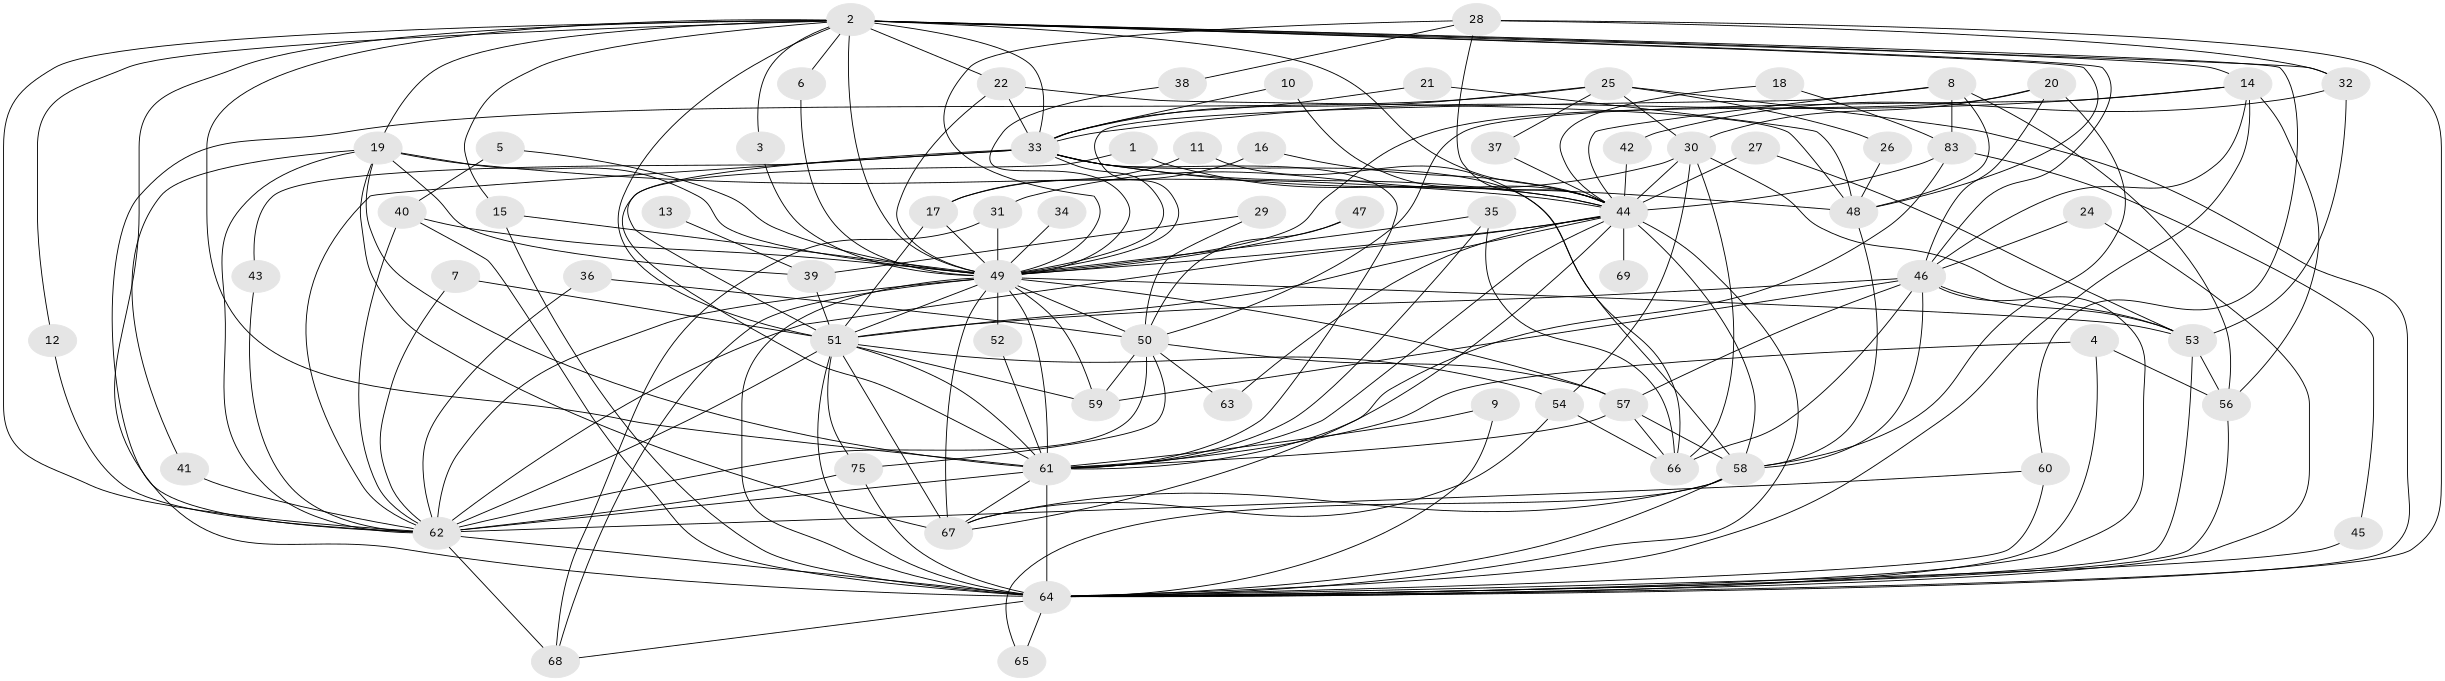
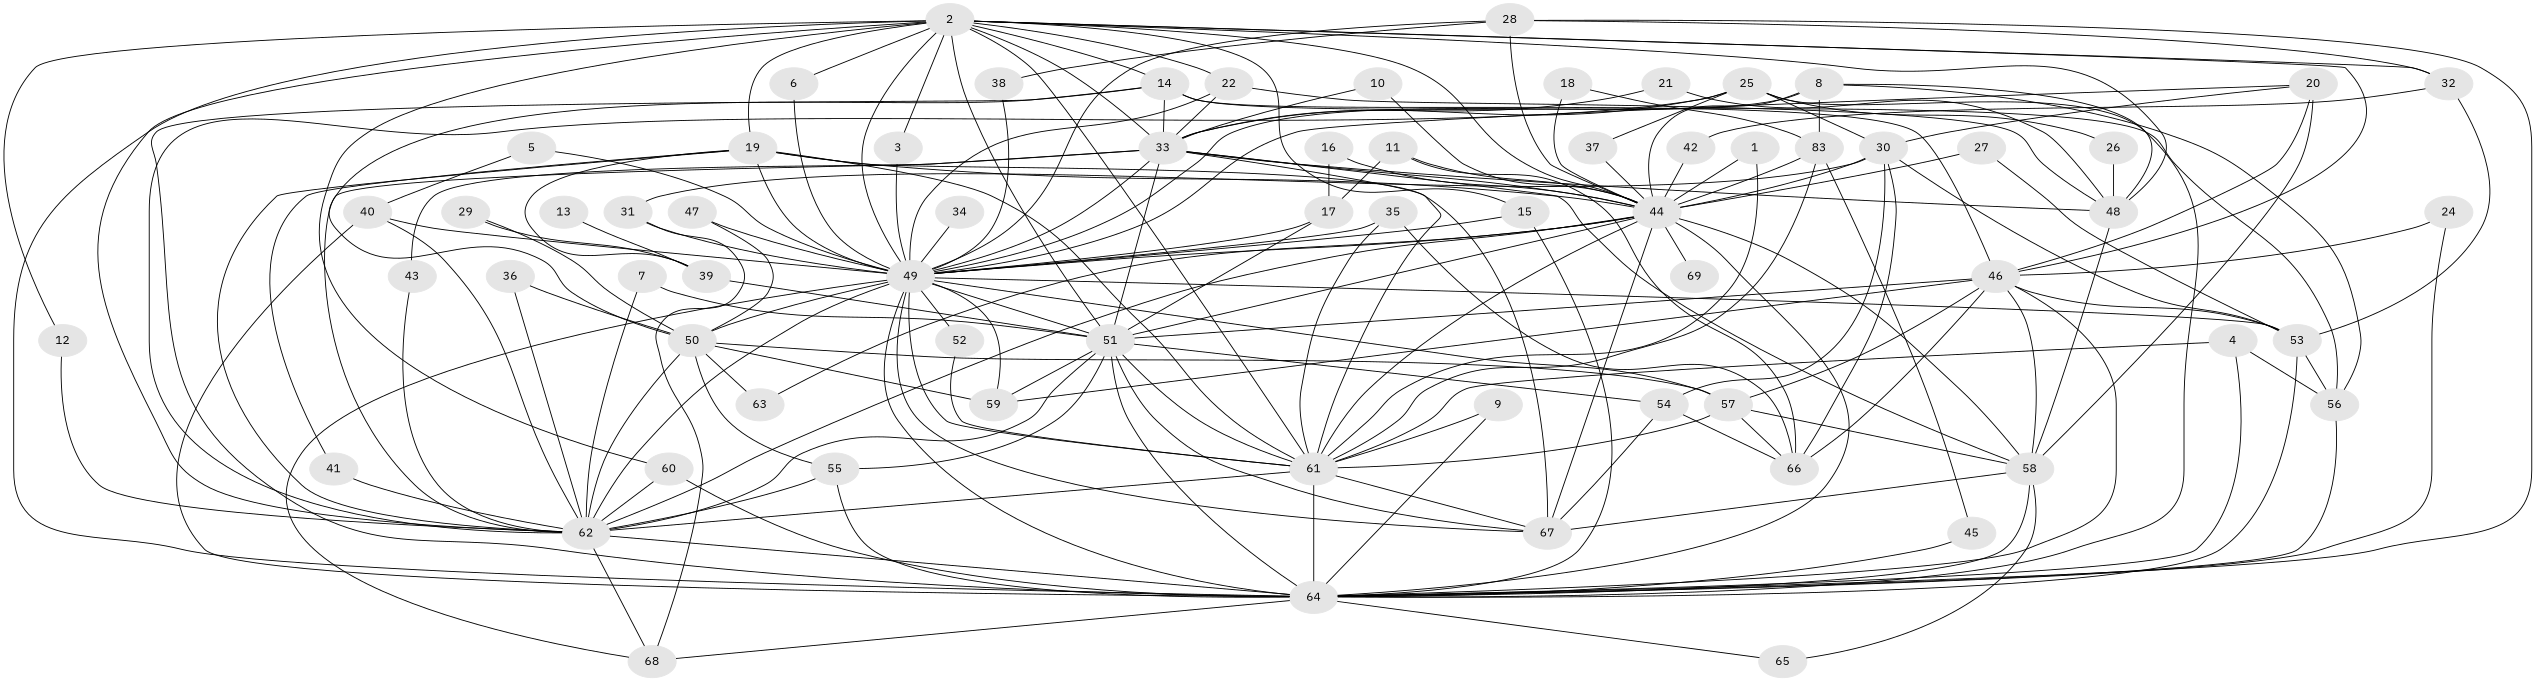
edge "11" -- "44": added
node "75": label "75" -> "55"
